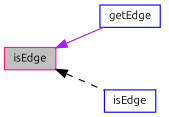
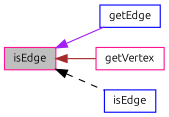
node "getVertex": added
